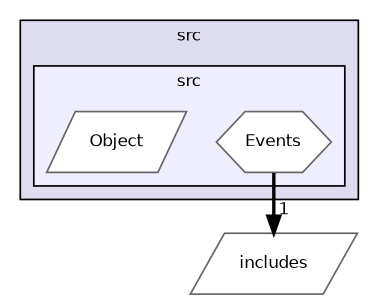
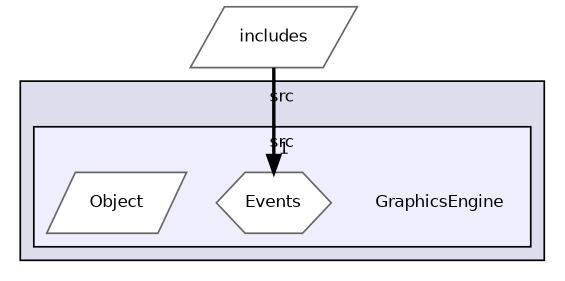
edge "Events" -> "includes": reversed
node "GraphicsEngine": added
